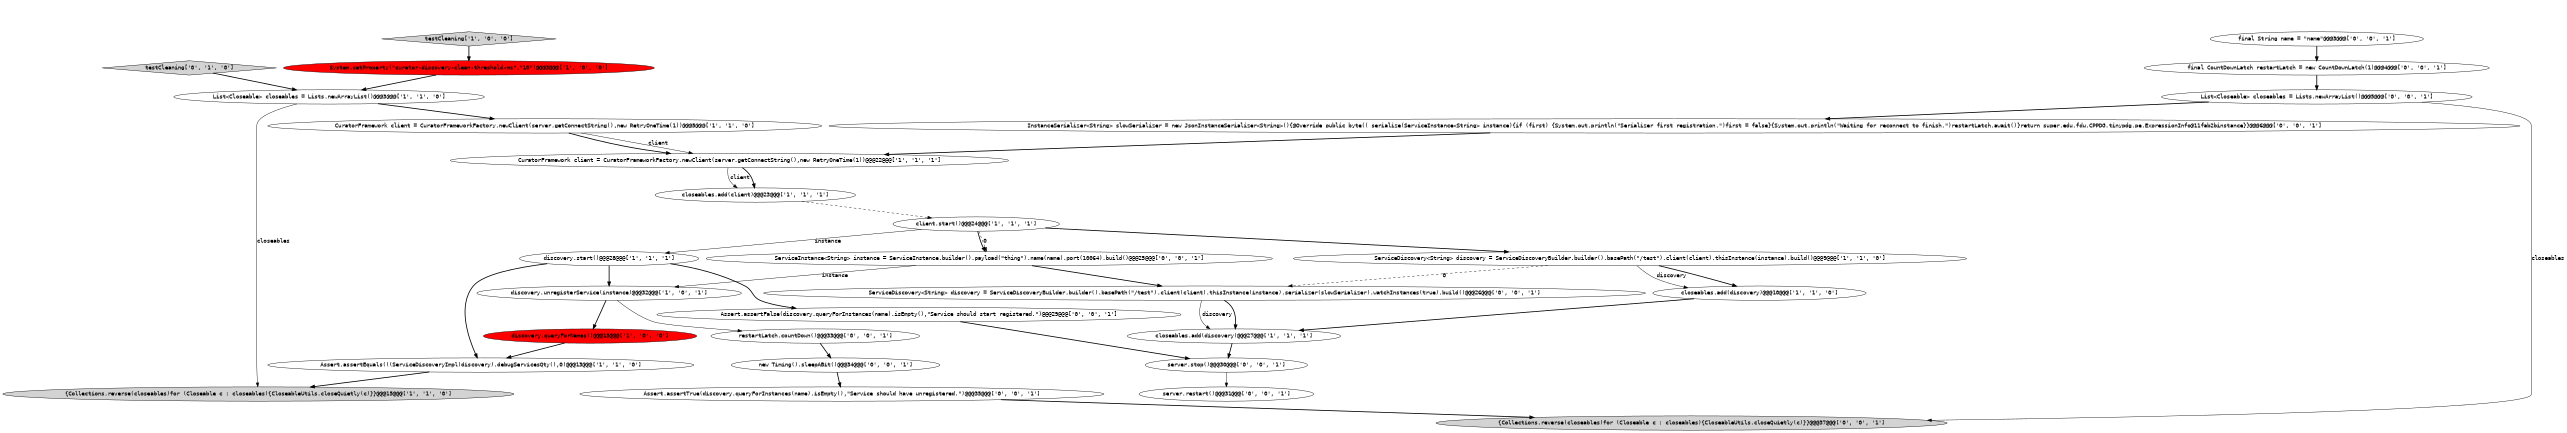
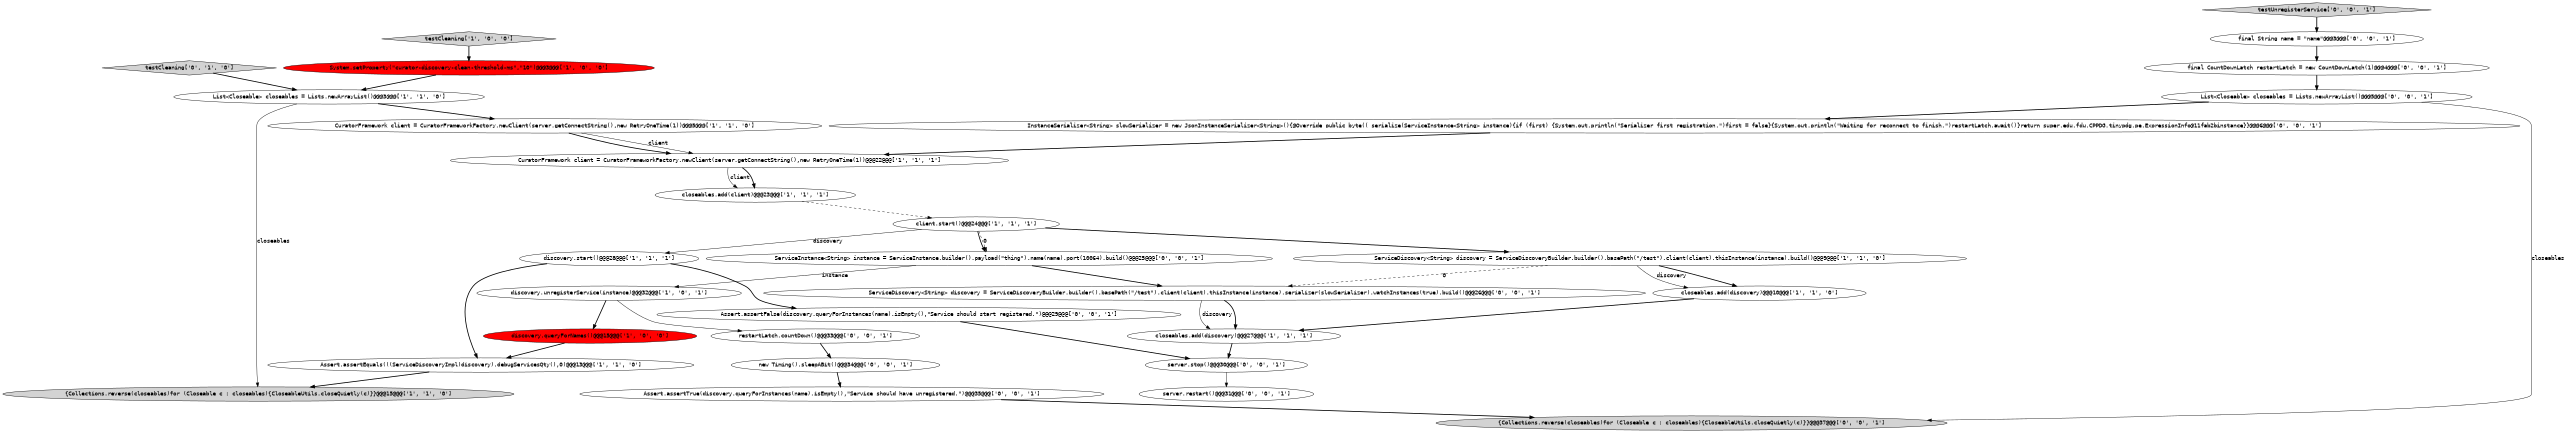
node "testUnregisterService['0', '0', '1']": added
edge "client.start()@@@24@@@['1', '1', '1']" -> "discovery.start()@@@28@@@['1', '1', '1']": label "instance" -> "discovery"
edge "discovery.start()@@@28@@@['1', '1', '1']" -> "discovery.unregisterService(instance)@@@32@@@['1', '0', '1']": removed
